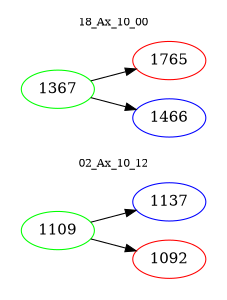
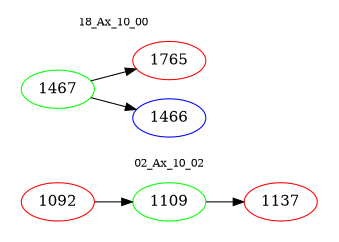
node "1367": label "1367" -> "1467"
cluster "02_Ax_10_12": label "02_Ax_10_12" -> "02_Ax_10_02"
node "1137": color blue -> red
edge "1109" -> "1092": reversed
